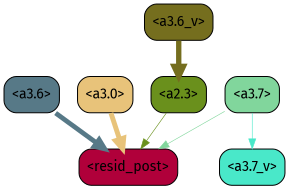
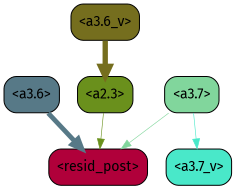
node "<a3.0>": removed
